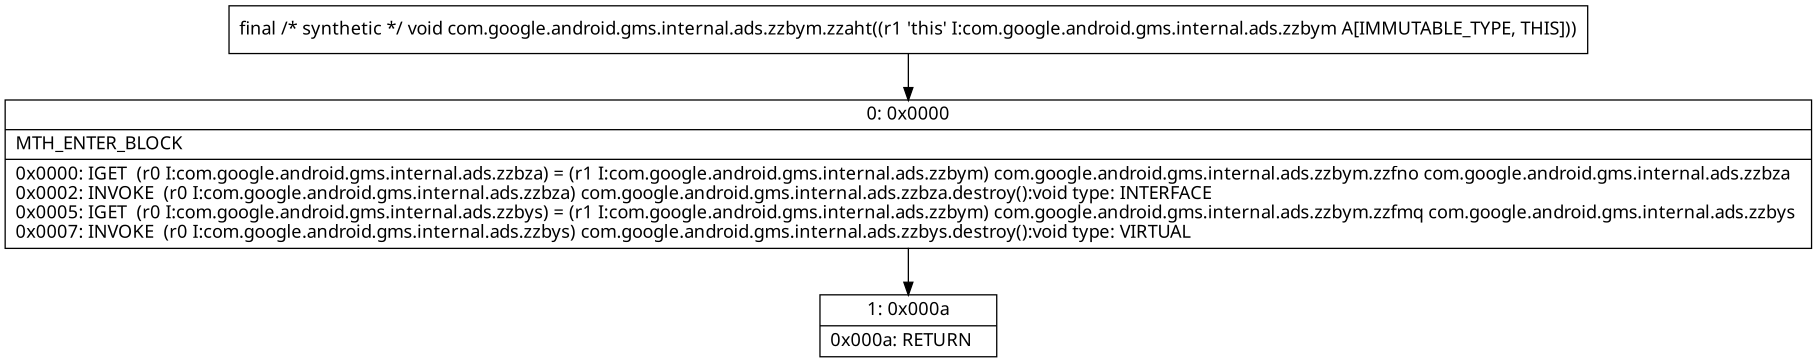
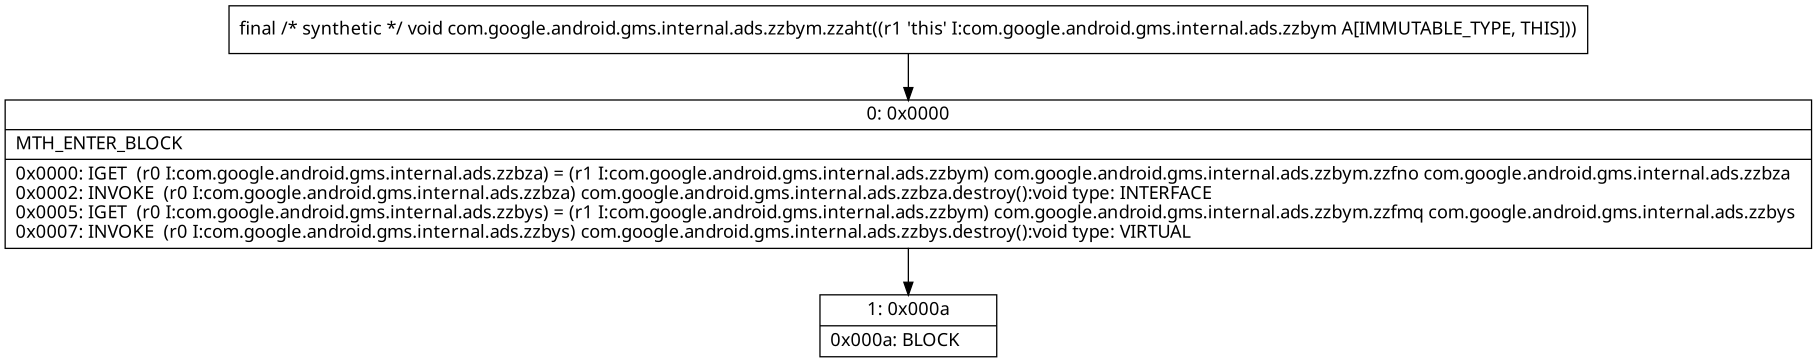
node "1: 0x000a": text "0x000a: RETURN" -> "0x000a: BLOCK"
